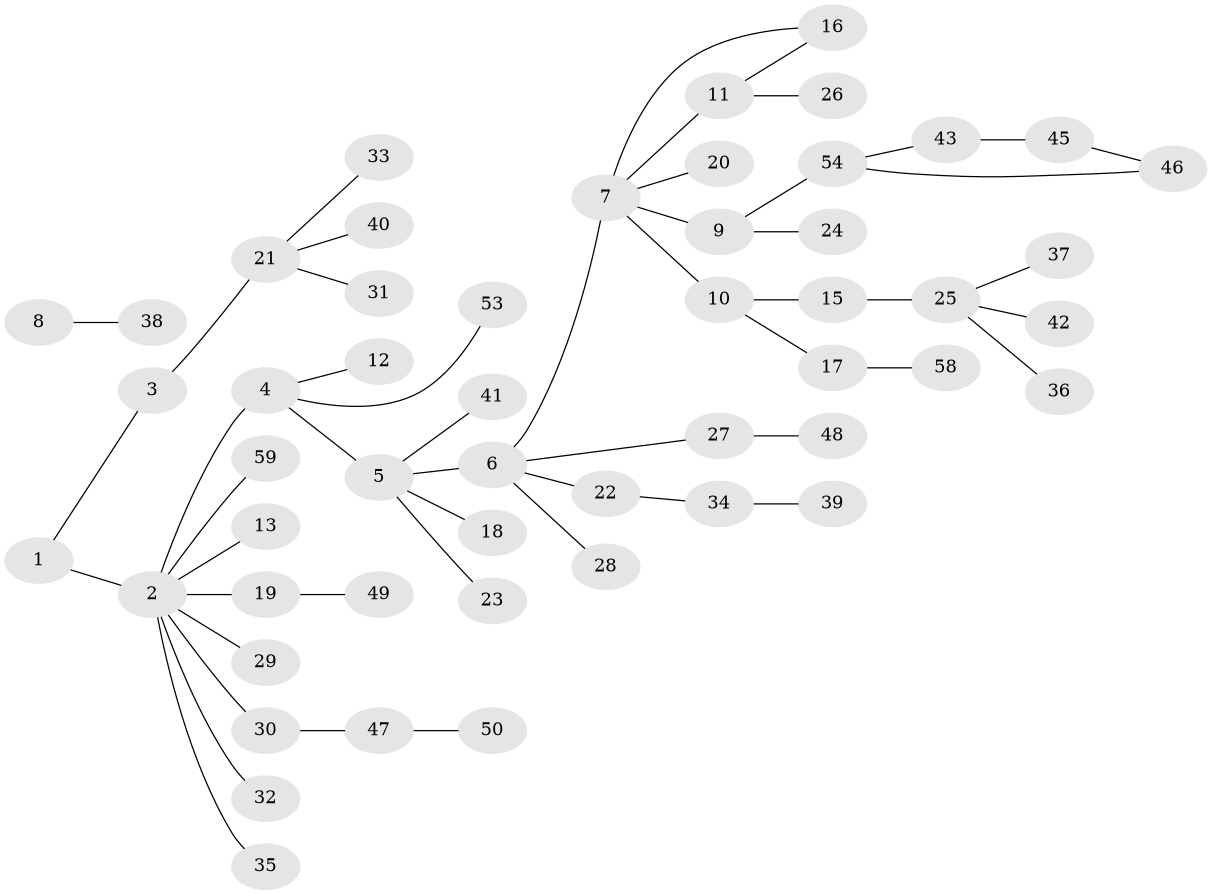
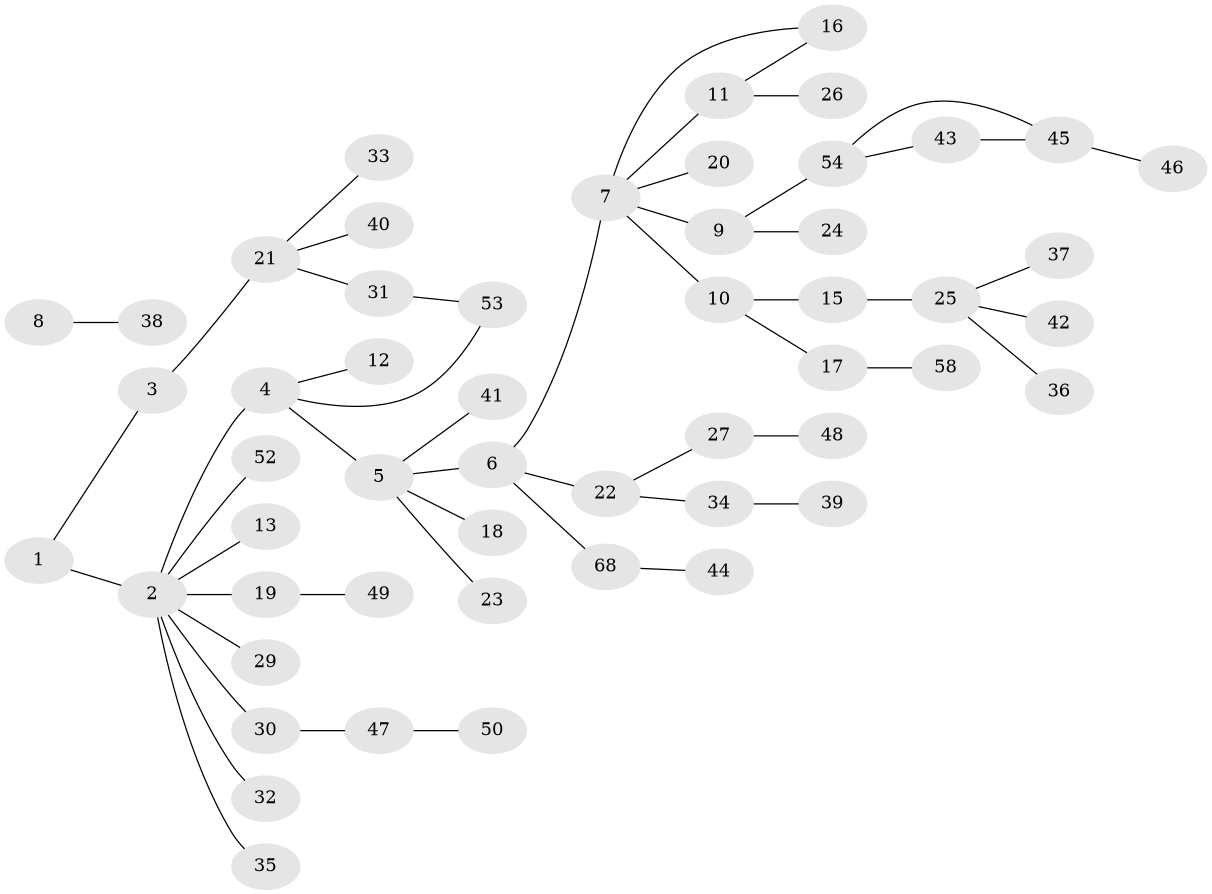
edge "54" -- "46": now "54" -- "45"
edge "31" -- "53": added
edge "27" -- "6": now "27" -- "22"
node "59": label "59" -> "52"
node "28": label "28" -> "68"
node "44": added
